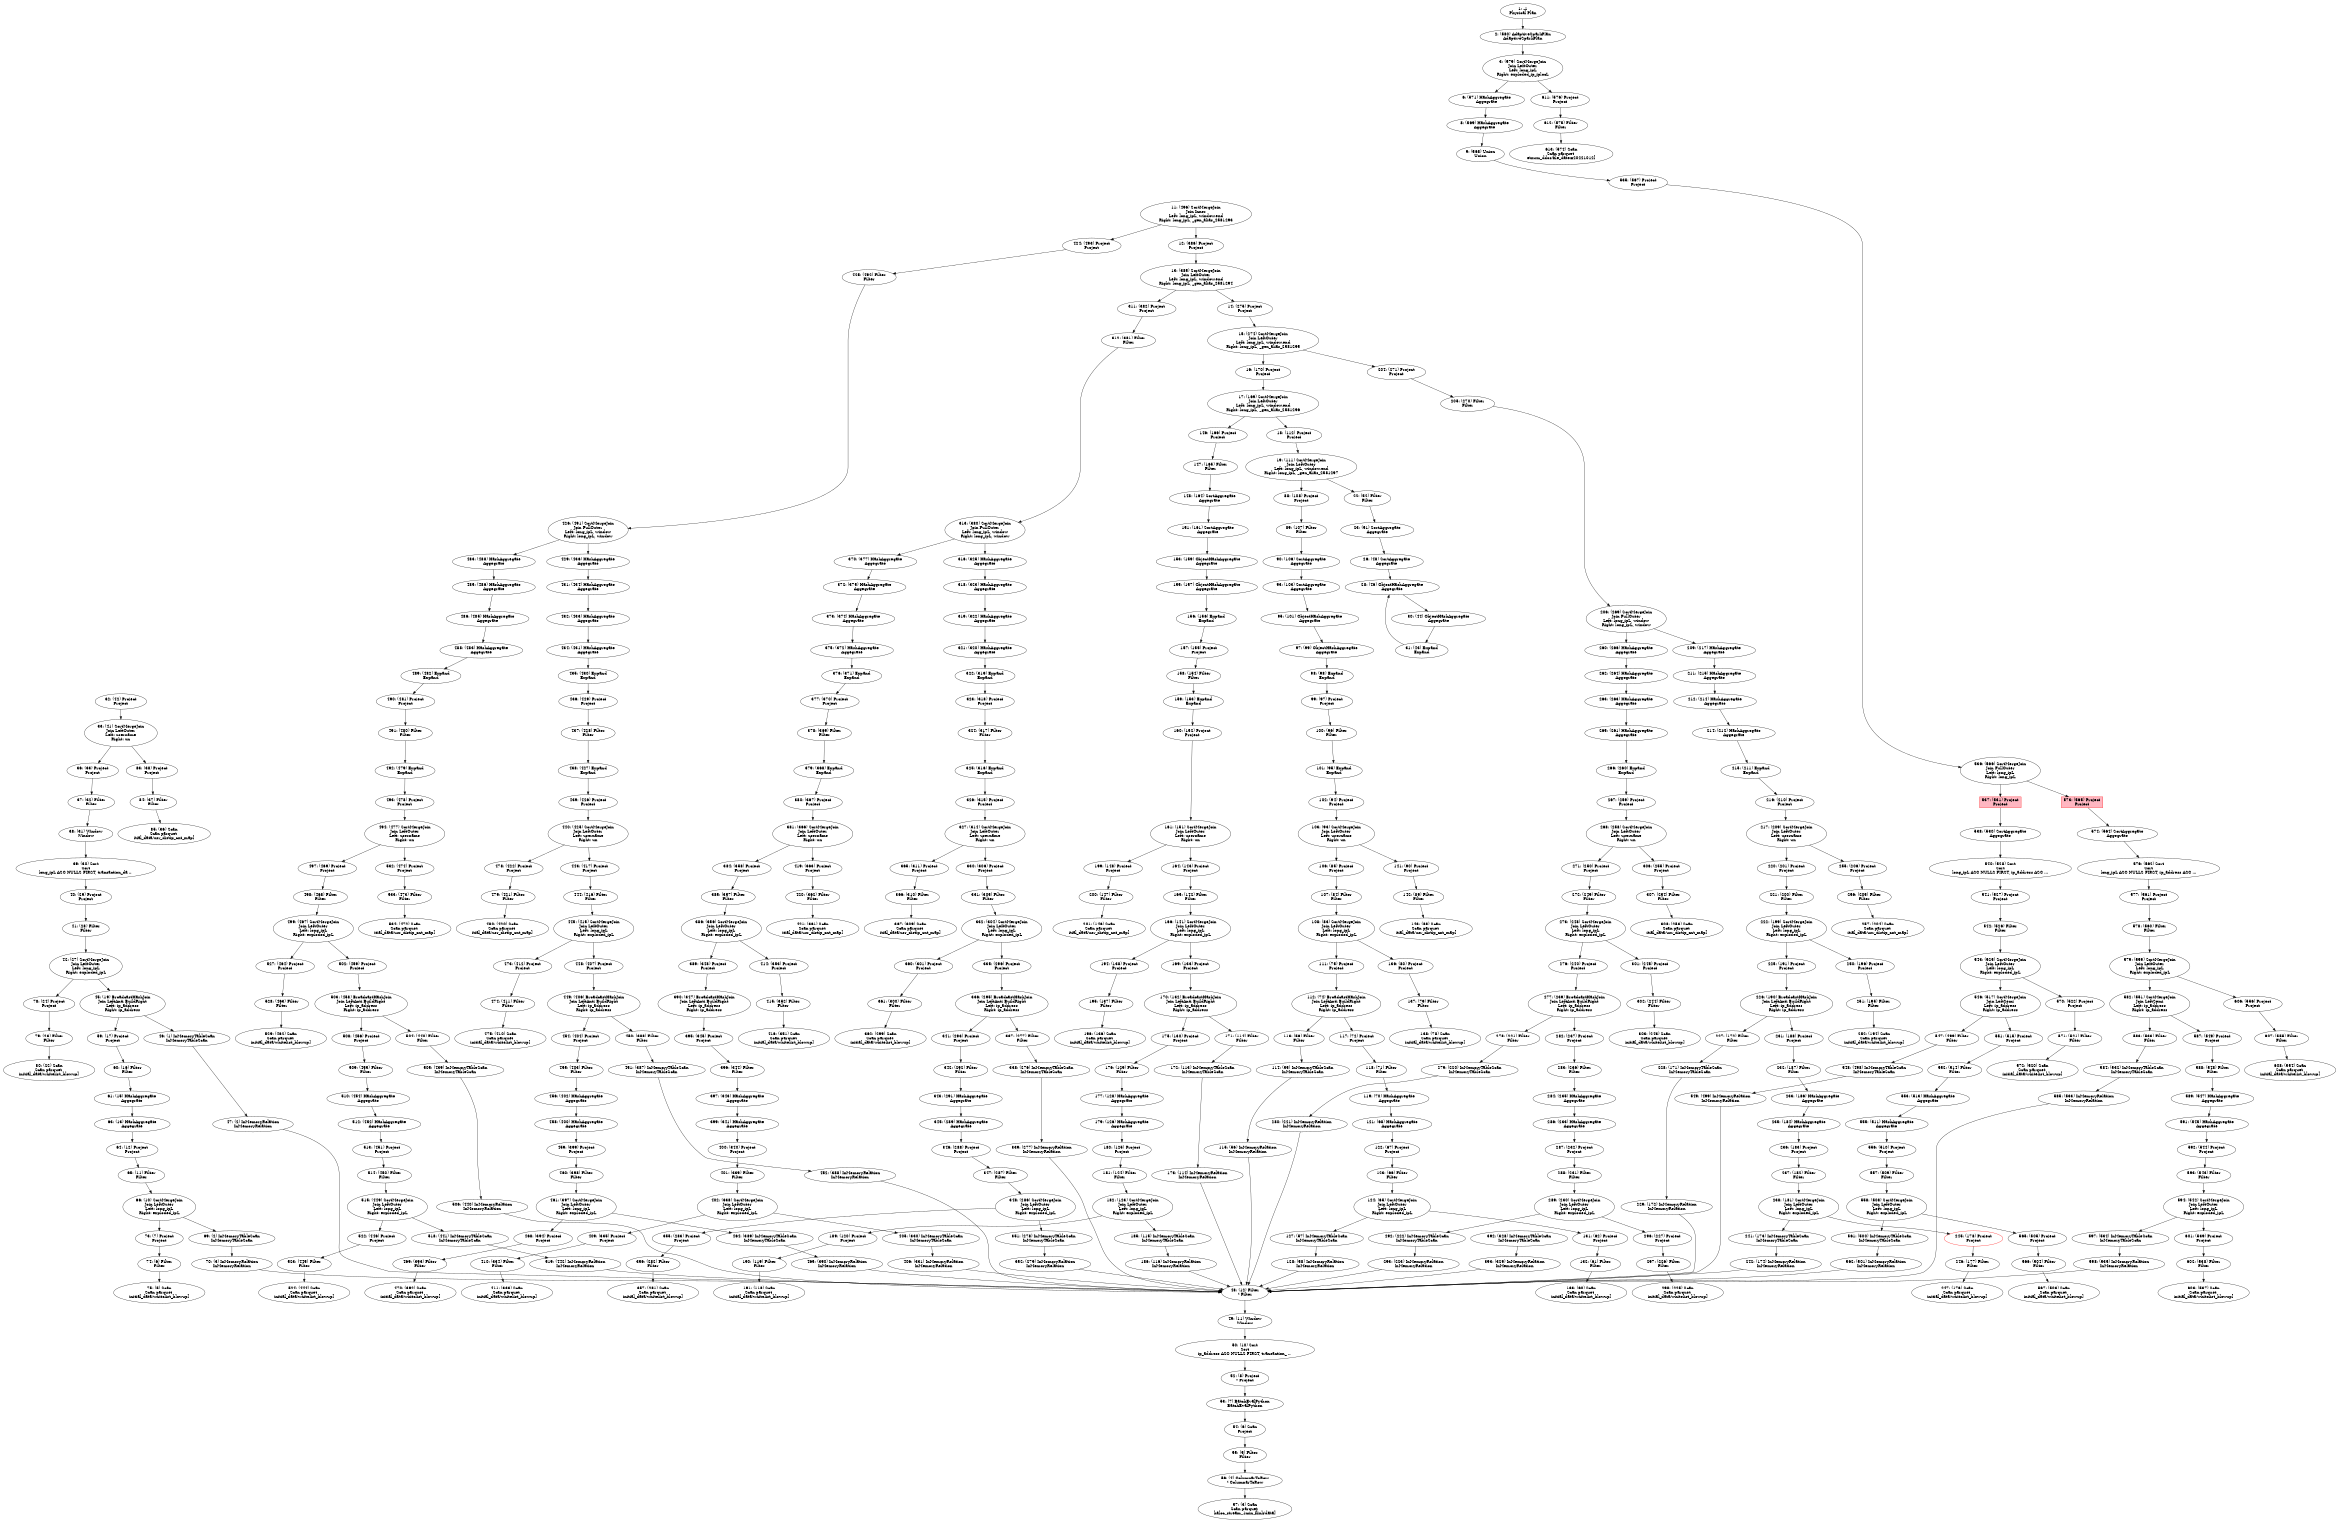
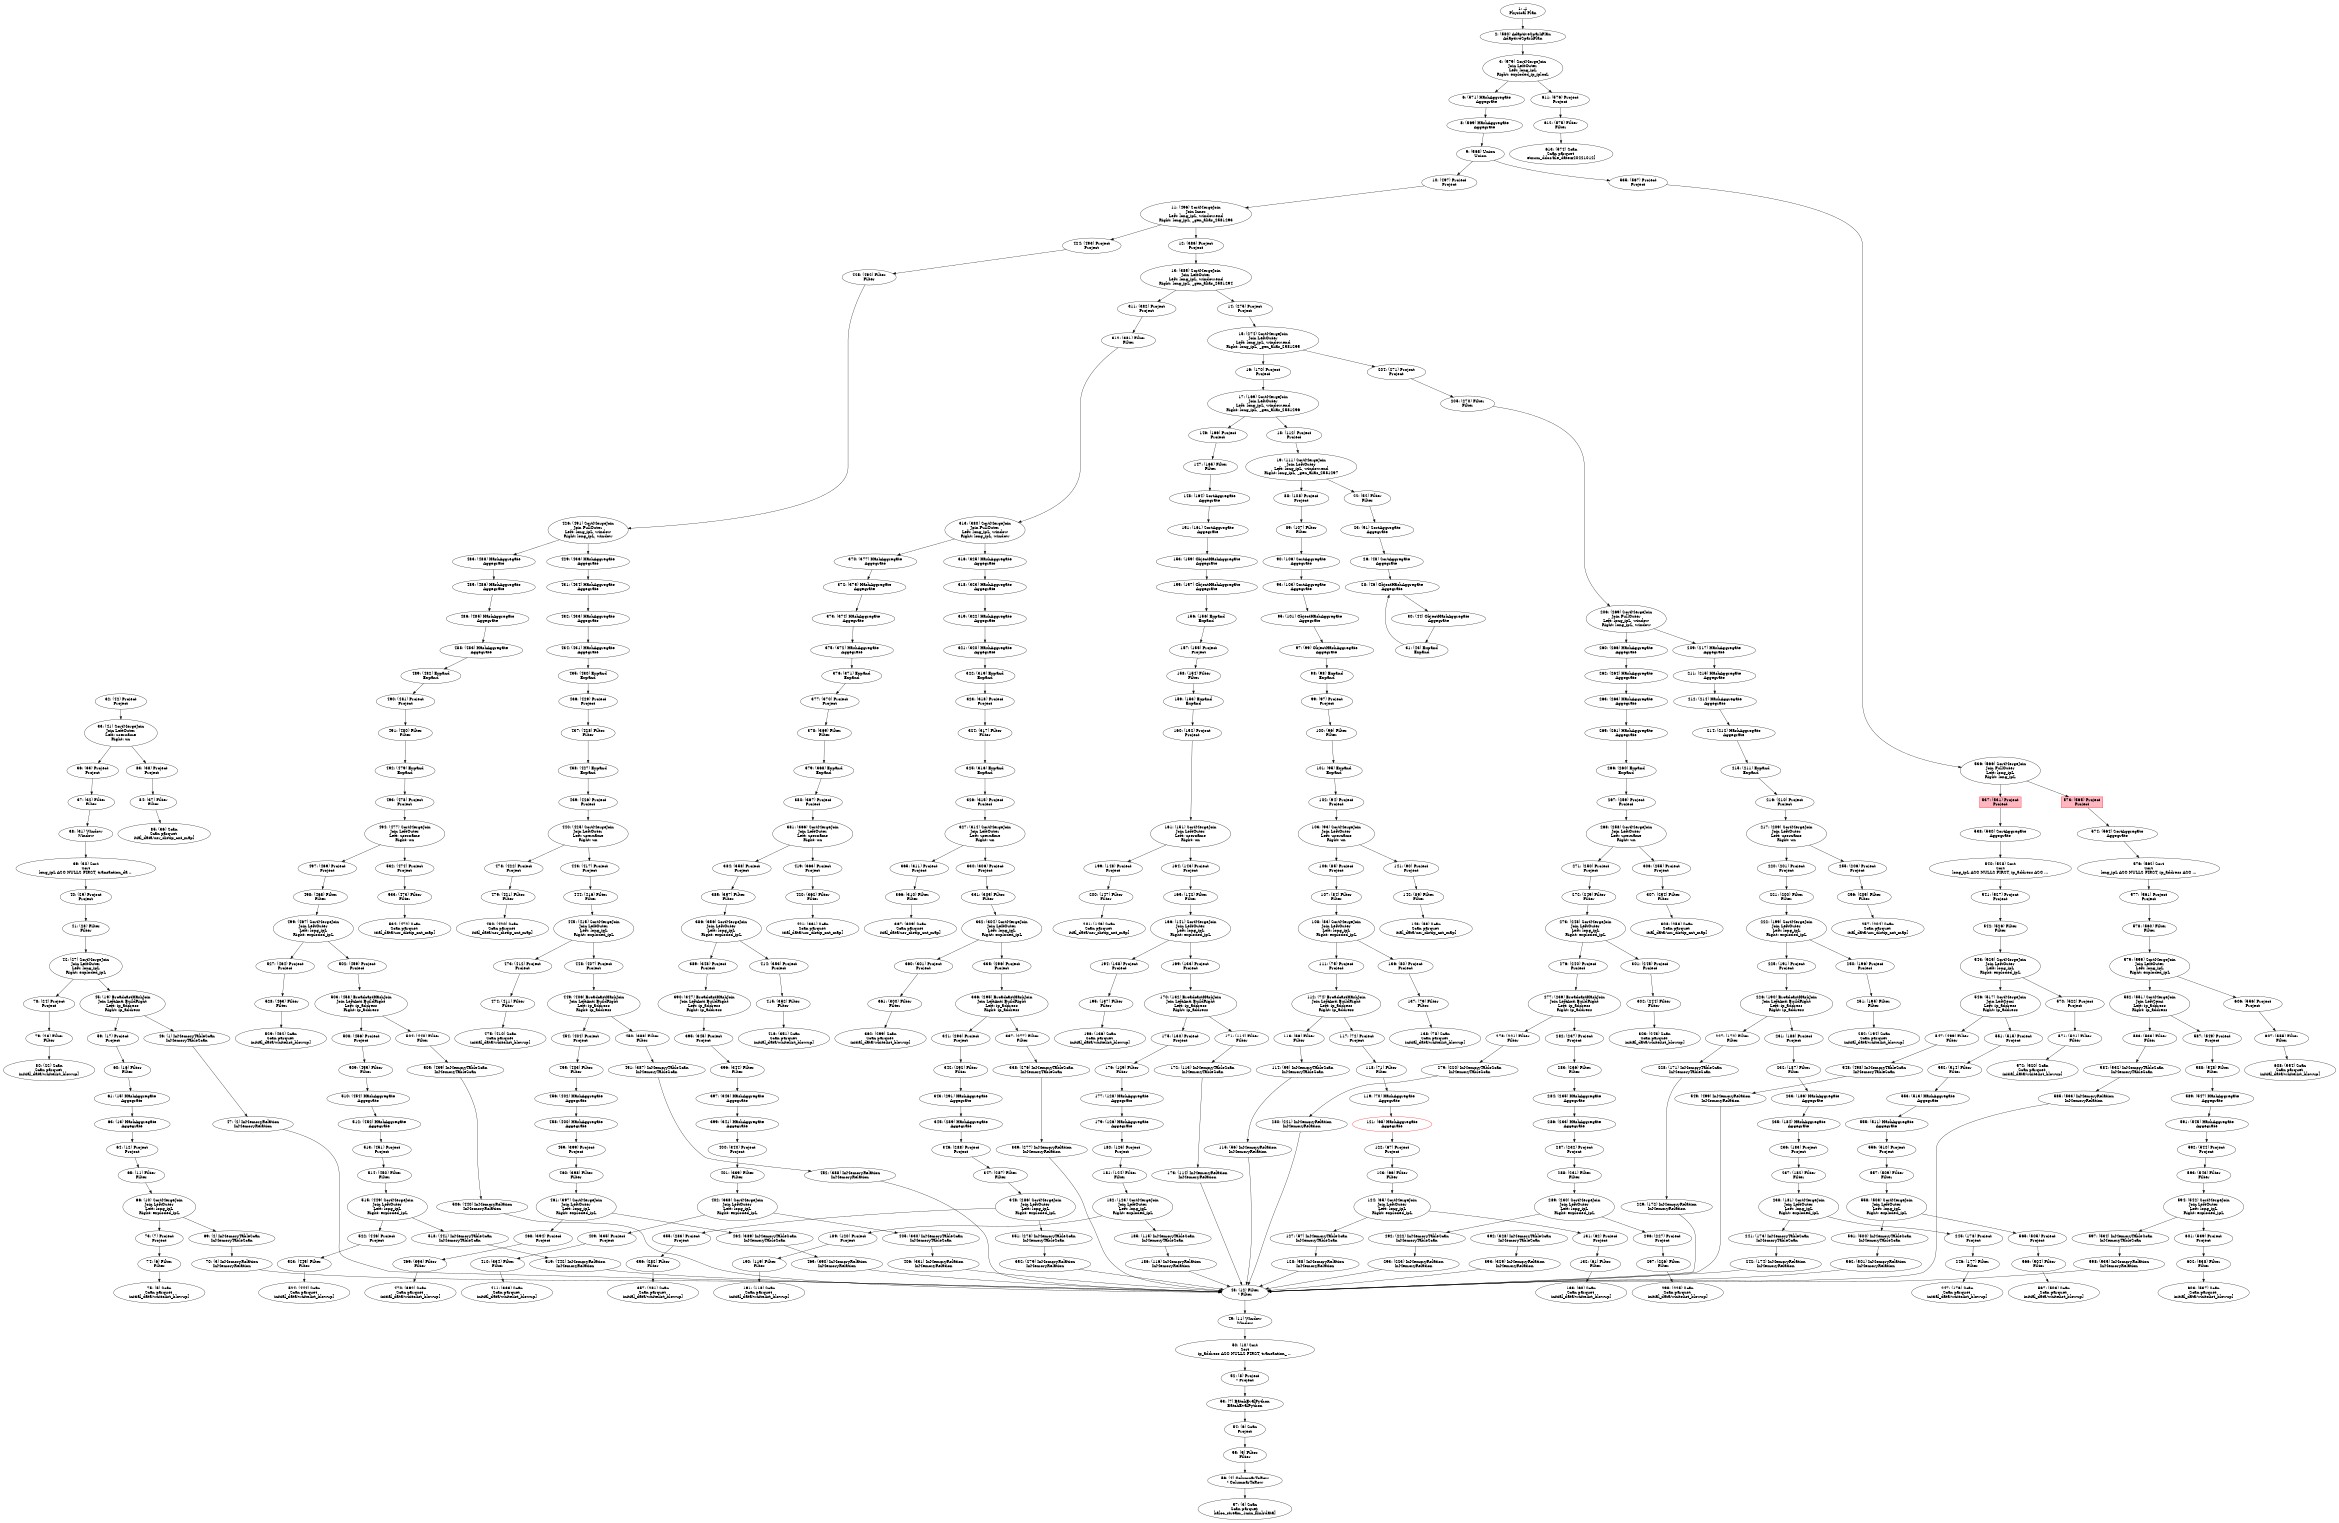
node "10: (497) Project Project": added
node "121: (68) HashAggregate Aggegrate": color black -> red
node "245: (178) Project Project": color red -> black
